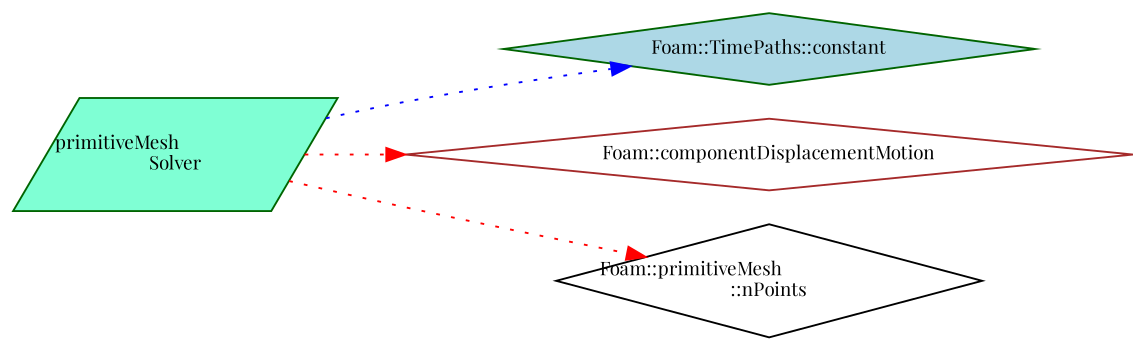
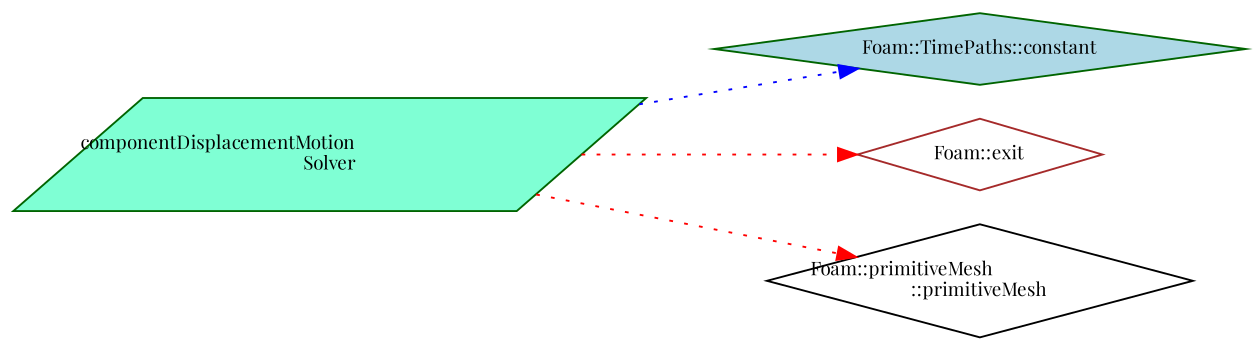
node "primitiveMesh Solver": label "primitiveMesh Solver" -> "componentDisplacementMotion Solver"
node "Foam::componentDisplacementMotion": label "Foam::componentDisplacementMotion" -> "Foam::exit"
node "Foam::primitiveMesh ::nPoints": label "Foam::primitiveMesh ::nPoints" -> "Foam::primitiveMesh ::primitiveMesh"
